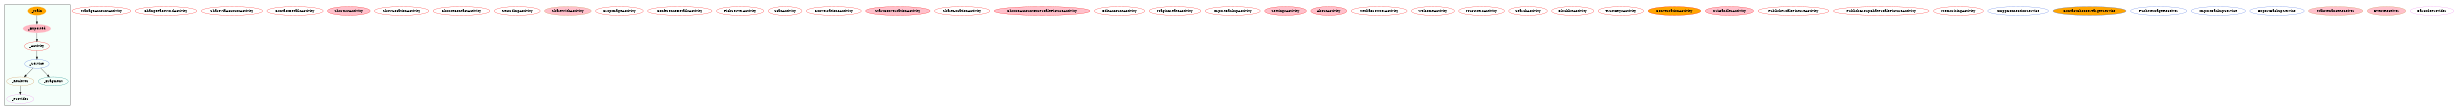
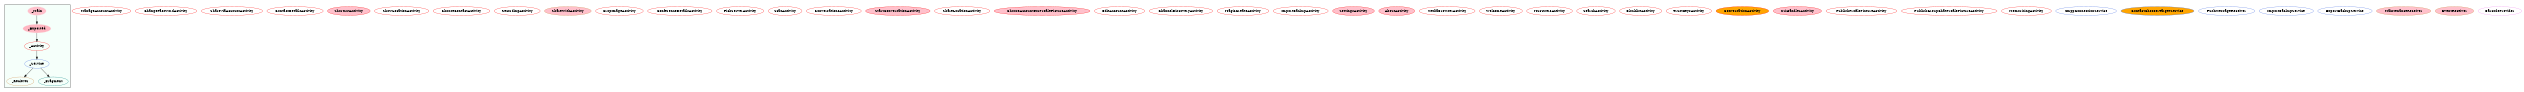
node "_Main": fillcolor orange -> pink
node "ChannelDiscoveryActivity": added
node "_Provider": removed
